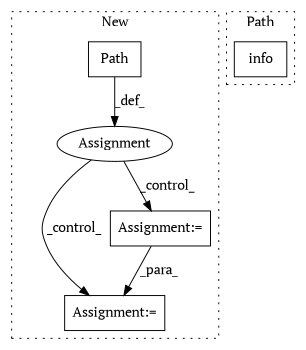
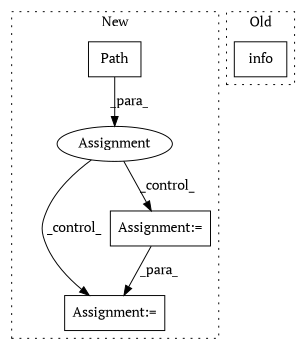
cluster "Path": label "Path" -> "Old"
edge "Path" -> "Assignment": label "_def_" -> "_para_"
